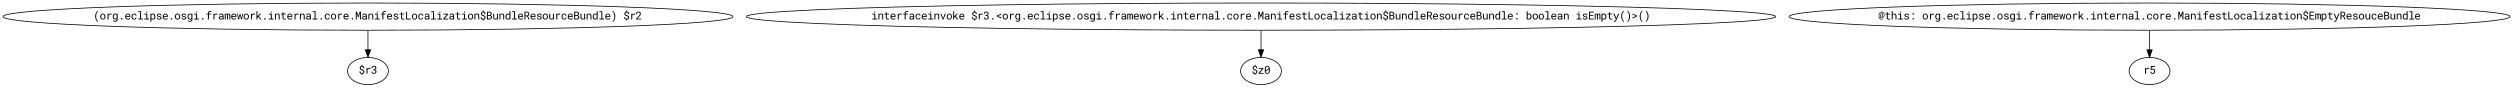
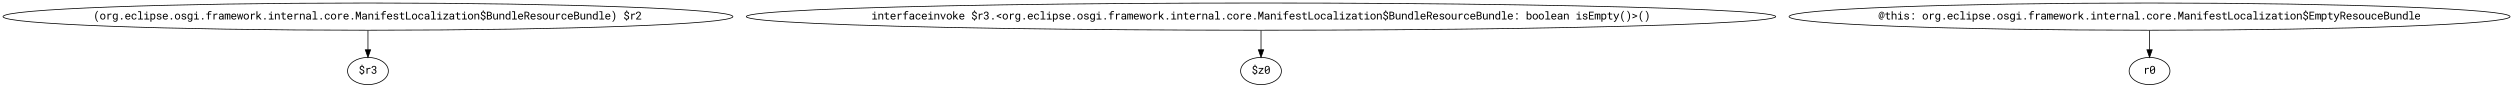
node "r5": label "r5" -> "r0"
